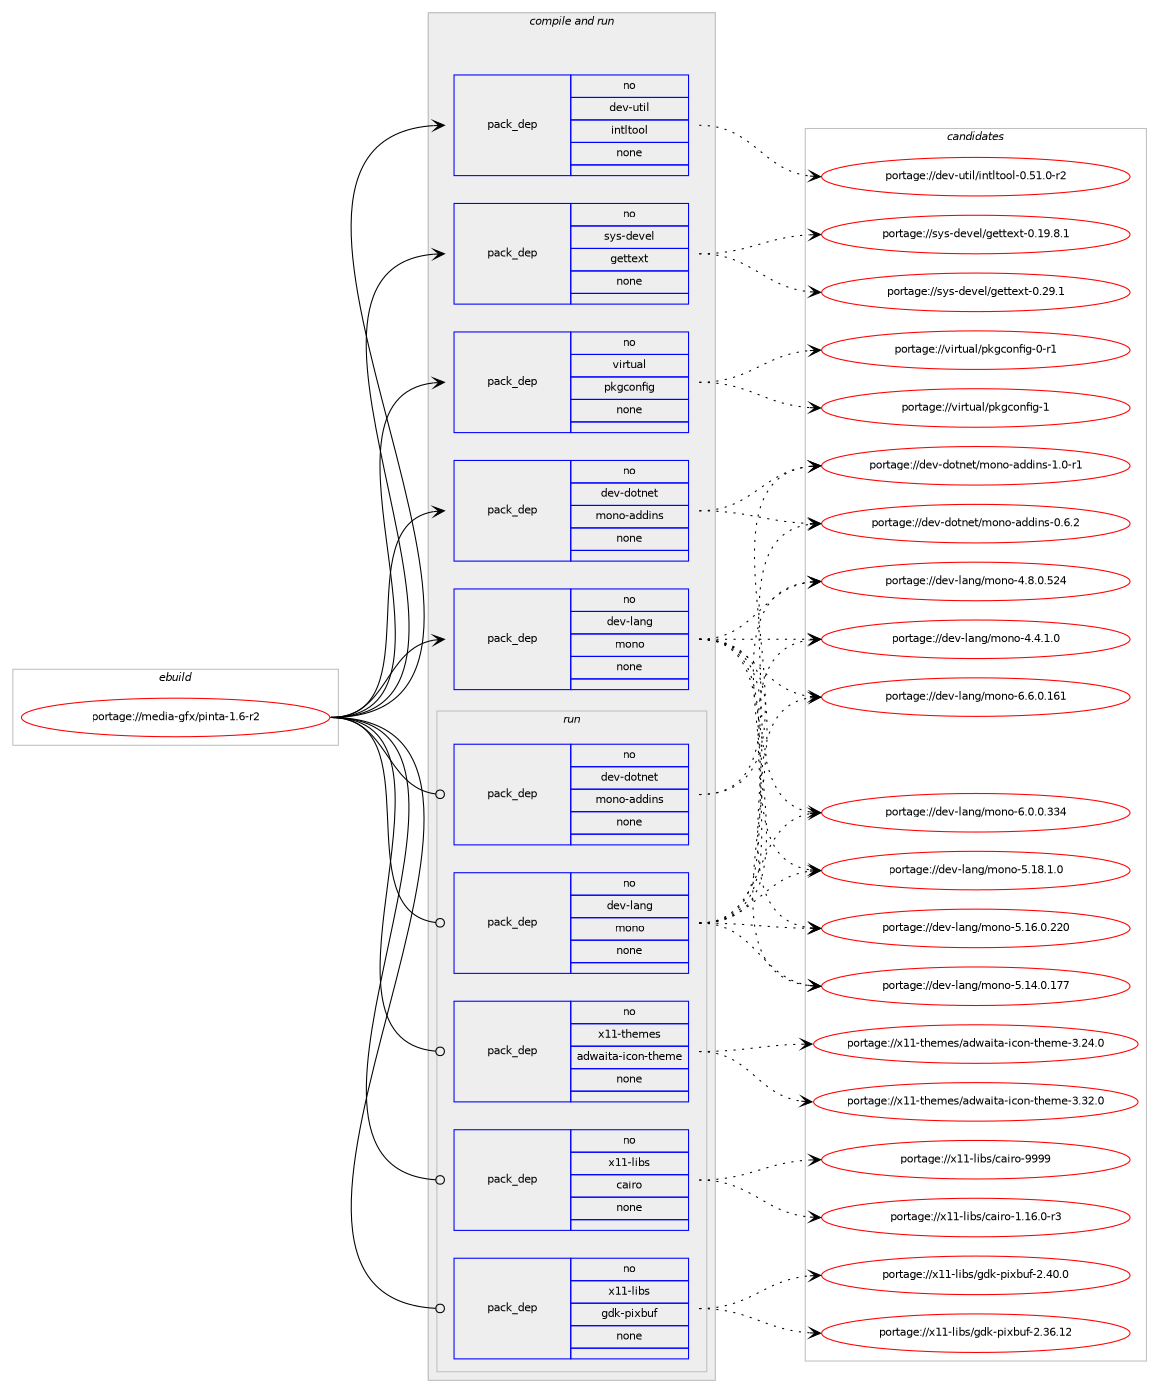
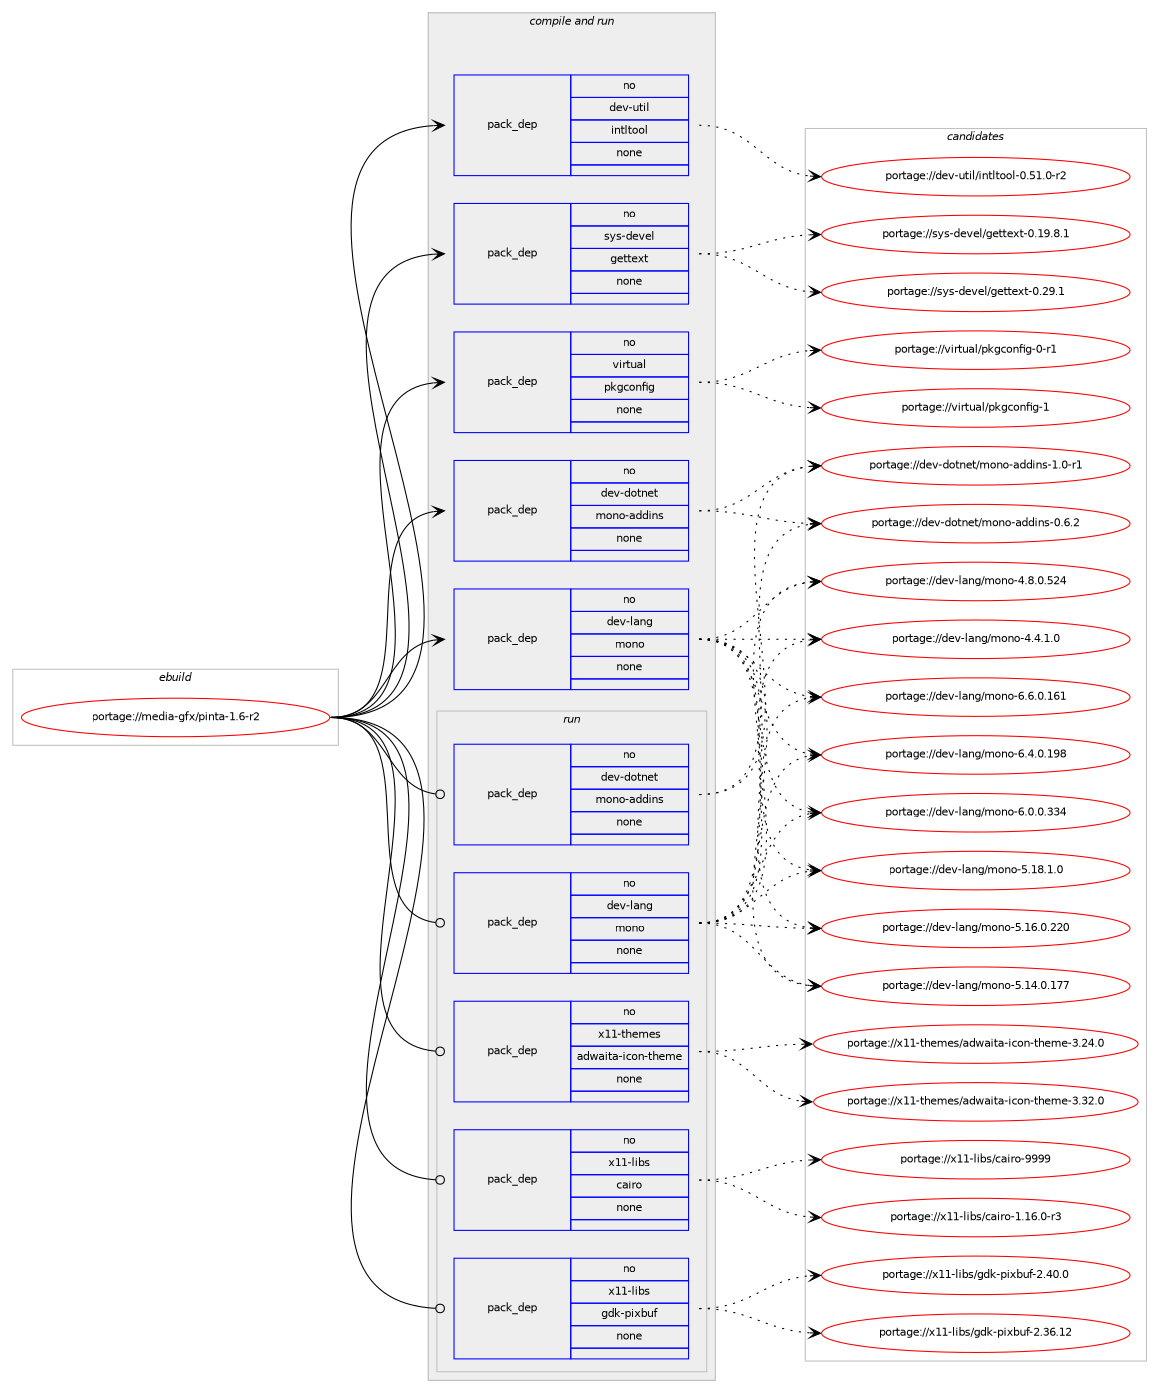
node "portage://dev-lang/mono-6.4.0.198": added
